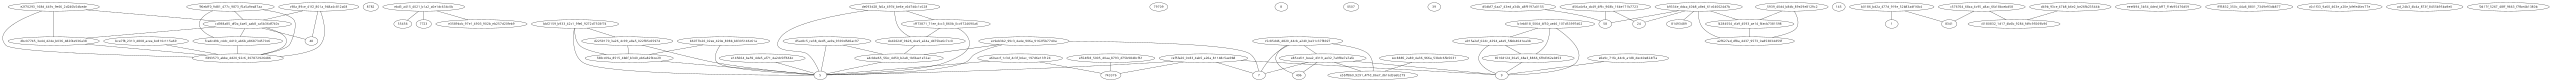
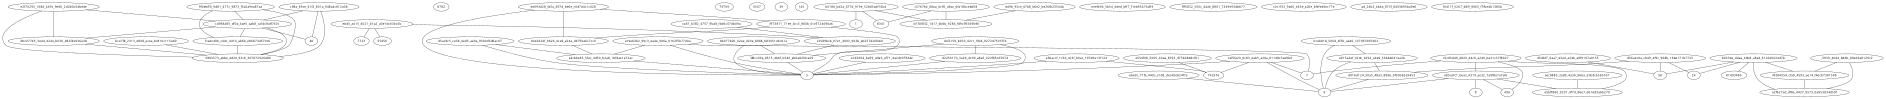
edge "b0186_bd2a_477d_919e_52b83adf16b4" -- "c0180832_1d17_4b6b_9284_fd9c95569b96": added
node "ca67_b382_4757_9ba8_f4d6c07db09a": added
edge "b1eb818_506d_4f50_ae46_107d53997d02" -- "d016d124_30a5_48a3_8866_6f9d362a9453": now "d56a4c9a_cb49_4f9c_968b_16be171b7723" -- "d016d124_30a5_48a3_8866_6f9d362a9453"
edge "d2259170_3a26_4c99_a8a5_022f85c65974" -- "fd8cc09a_8515_4b6f_b340_eb6a82f4ce29": now "e3589bcb_97e1_4903_902b_eb257d20feb9" -- "fd8cc09a_8515_4b6f_b340_eb6a82f4ce29"
edge "e85cefc1_bea2_4319_ae32_7a9f8e7a7afe" -- "7": now "e85cefc1_bea2_4319_ae32_7a9f8e7a7afe" -- "8"
